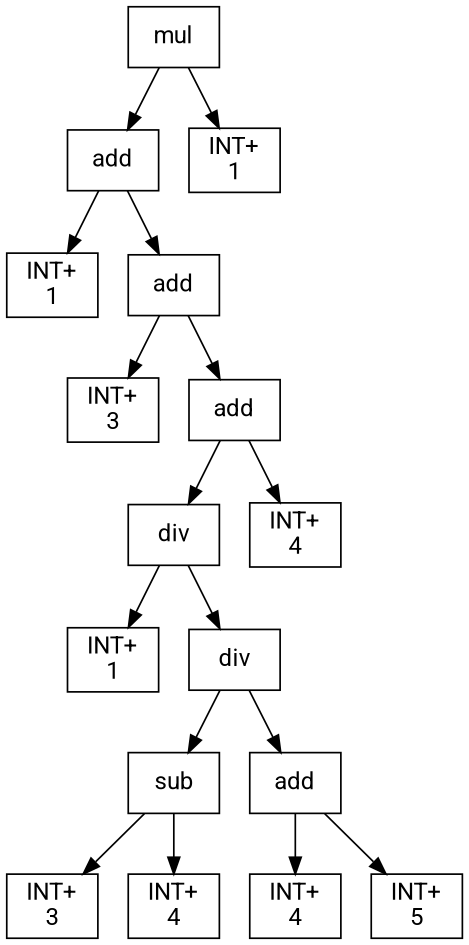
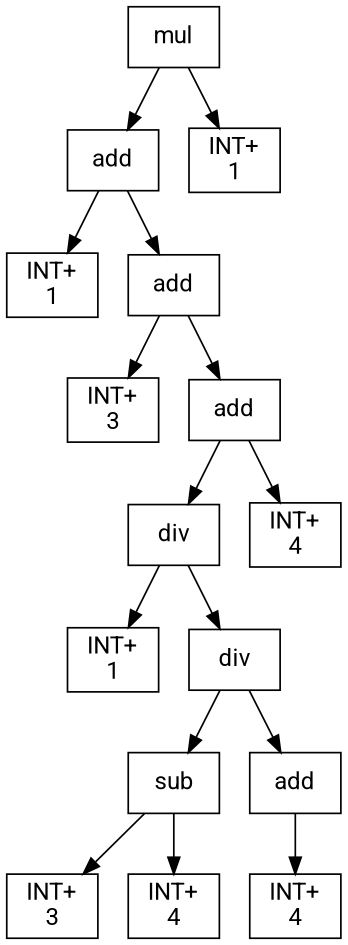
node "INT+ 5": removed
